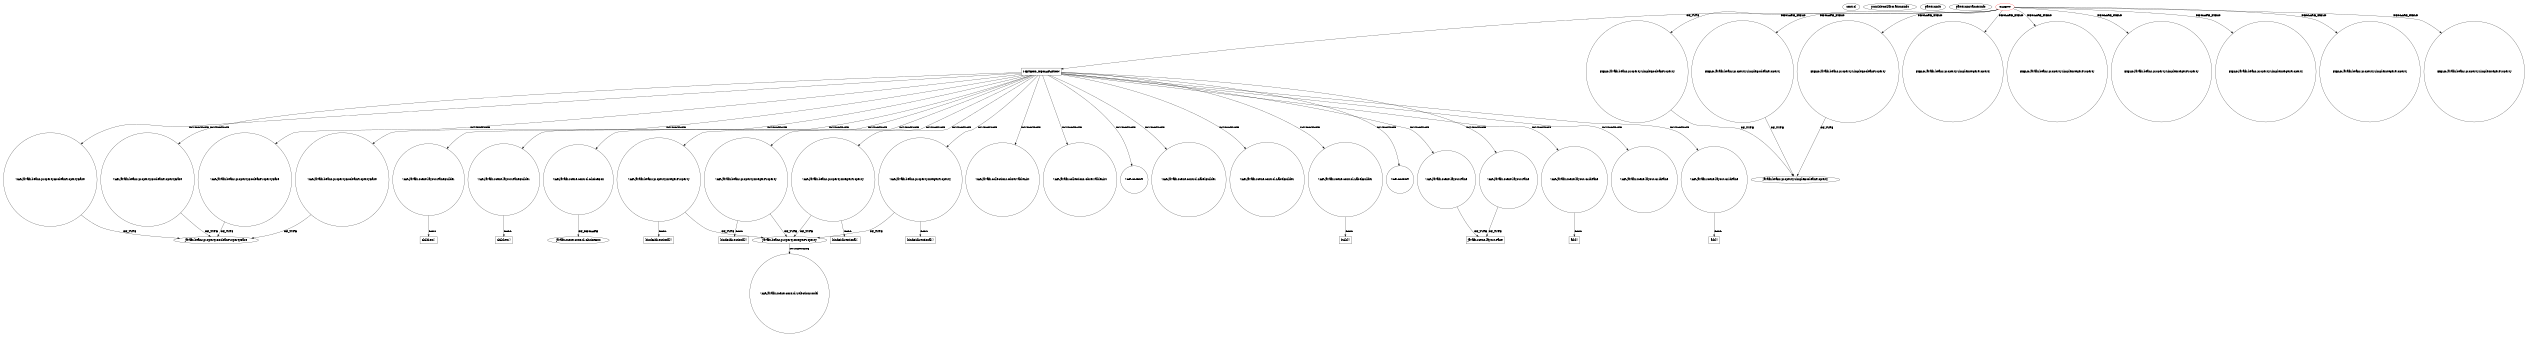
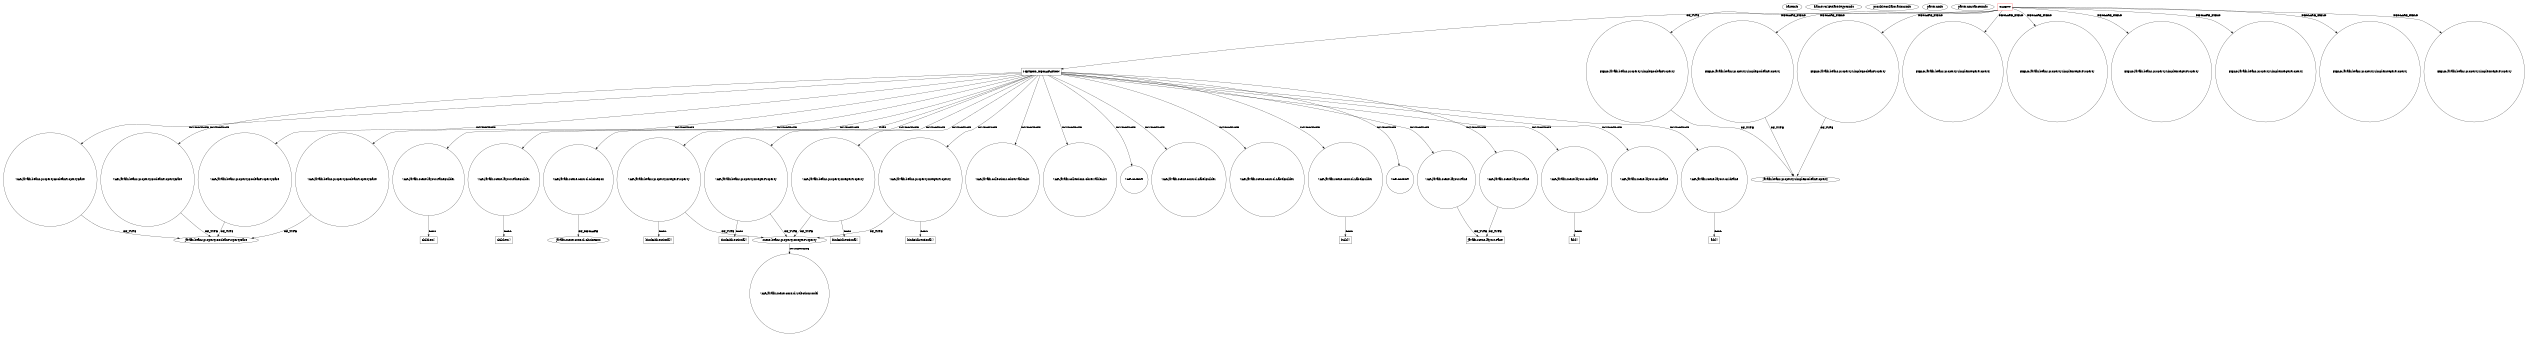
node "baseInfo": added
node "control": label "control" -> "frameworkRelatedTypesInfo"
node "CLIENT": shape ellipse -> box
edge "METHOD_DECLARATION" -> "VAR:javafx.scene.control.ChoiceBox": label "INSTANTIATE" -> "TYPE"
node "javafx.beans.property.IntegerProperty": label "javafx.beans.property.IntegerProperty" -> "scene.beans.property.IntegerProperty"
